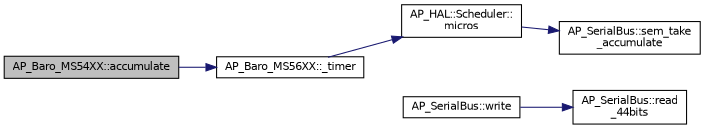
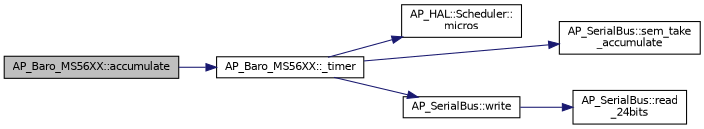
edge "AP_HAL::Scheduler:: micros" -> "AP_SerialBus::sem_take _accumulate": now "AP_Baro_MS56XX::_timer" -> "AP_SerialBus::sem_take _accumulate"
node "AP_Baro_MS54XX::accumulate": label "AP_Baro_MS54XX::accumulate" -> "AP_Baro_MS56XX::accumulate"
edge "AP_Baro_MS56XX::_timer" -> "AP_SerialBus::write": added
node "AP_SerialBus::read _44bits": label "AP_SerialBus::read _44bits" -> "AP_SerialBus::read _24bits"
